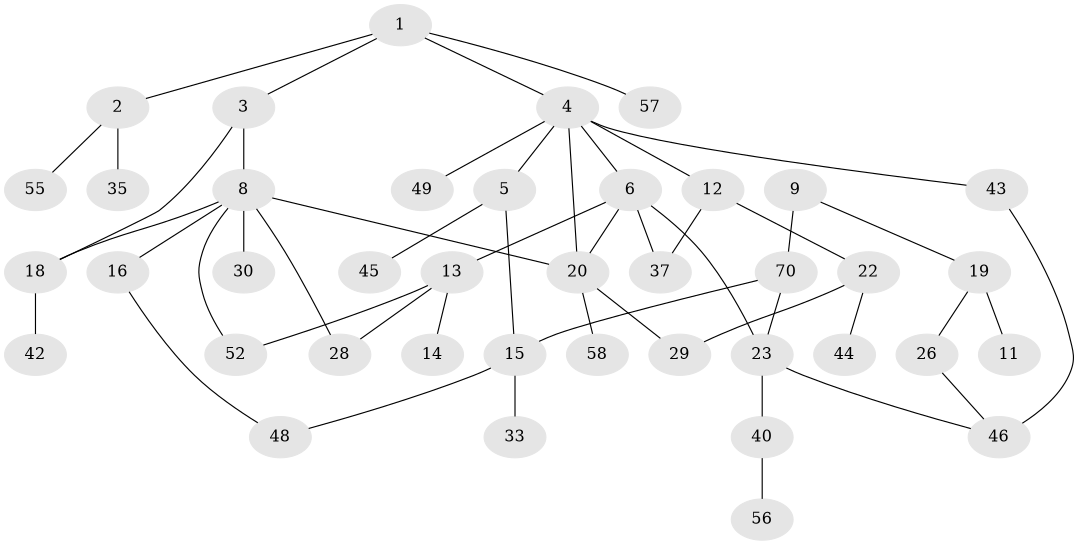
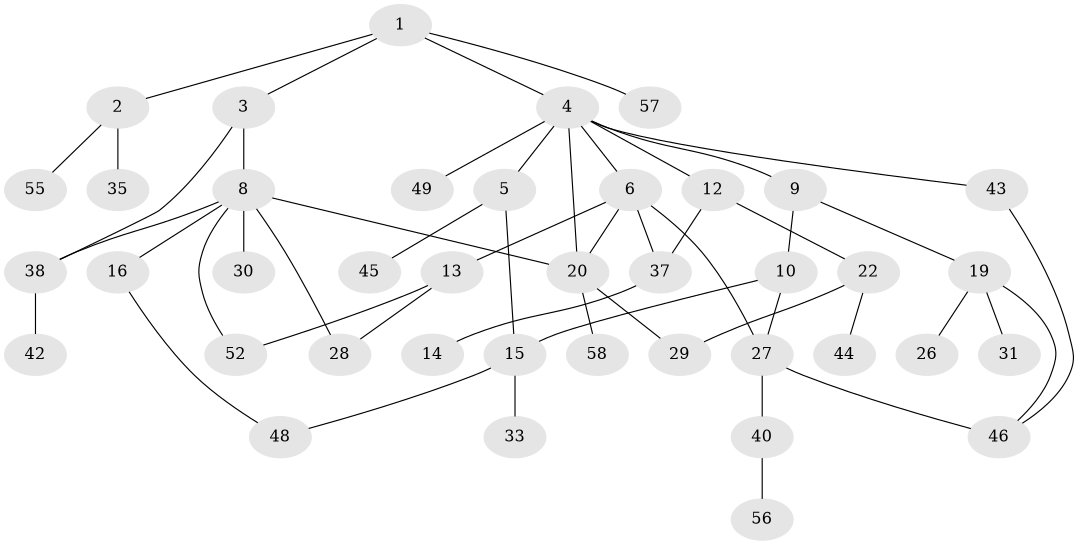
edge "4" -- "9": added
node "18": label "18" -> "38"
node "70": label "70" -> "10"
edge "13" -- "14": now "37" -- "14"
node "23": label "23" -> "27"
node "11": label "11" -> "31"
edge "26" -- "46": now "19" -- "46"
